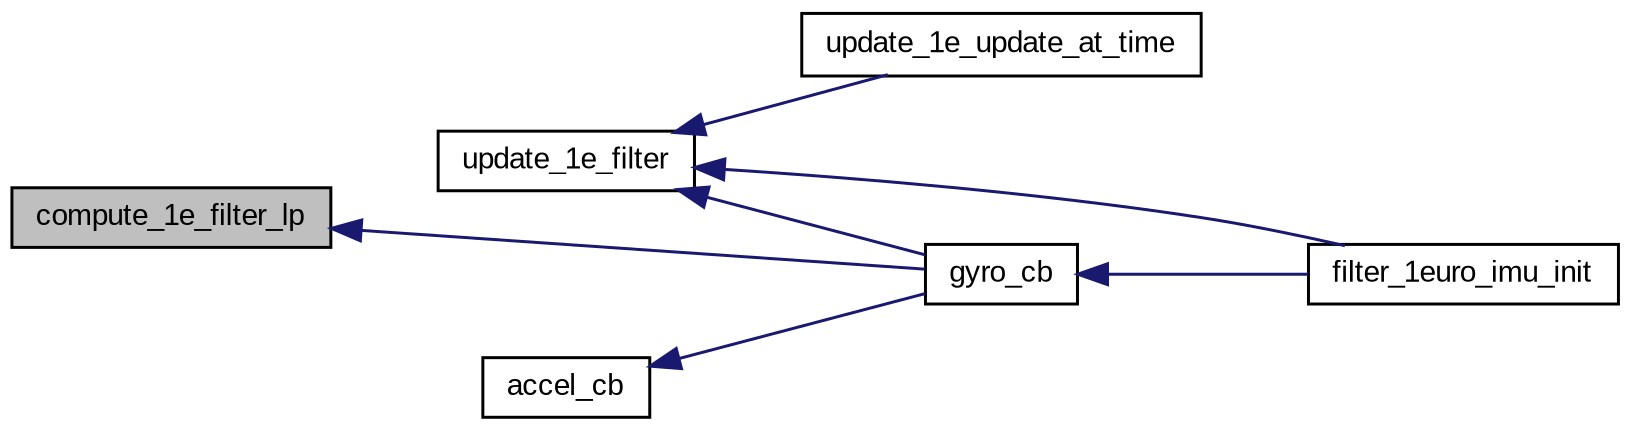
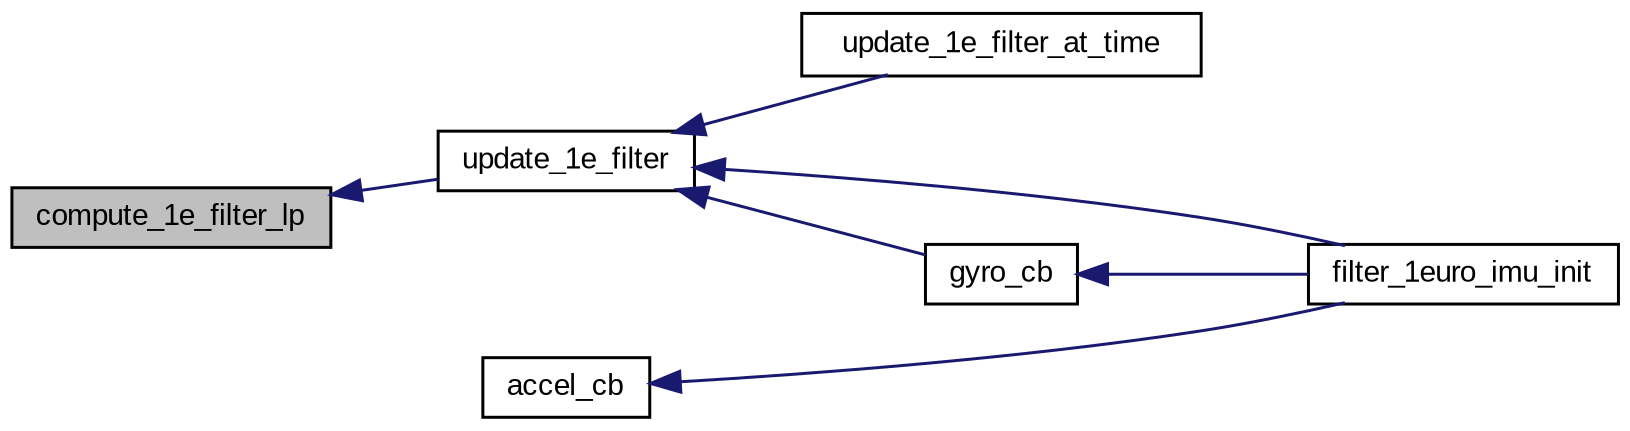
node "update_1e_update_at_time": label "update_1e_update_at_time" -> "update_1e_filter_at_time"
edge "gyro_cb" -> "compute_1e_filter_lp": now "update_1e_filter" -> "compute_1e_filter_lp"
edge "gyro_cb" -> "accel_cb": now "filter_1euro_imu_init" -> "accel_cb"
